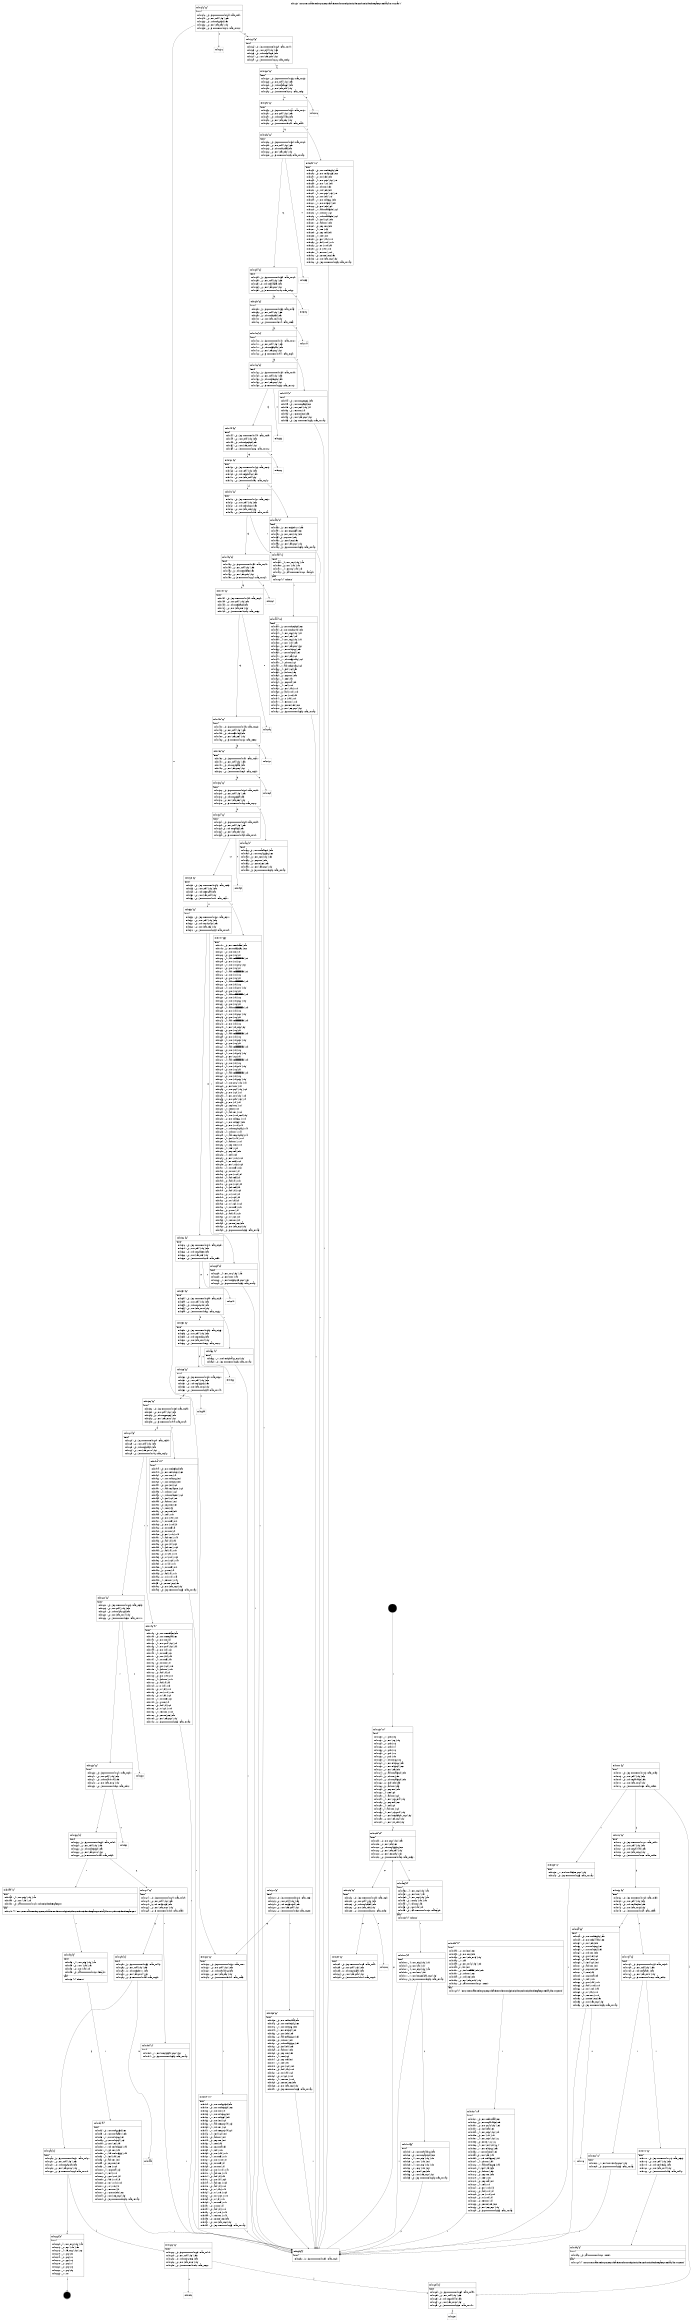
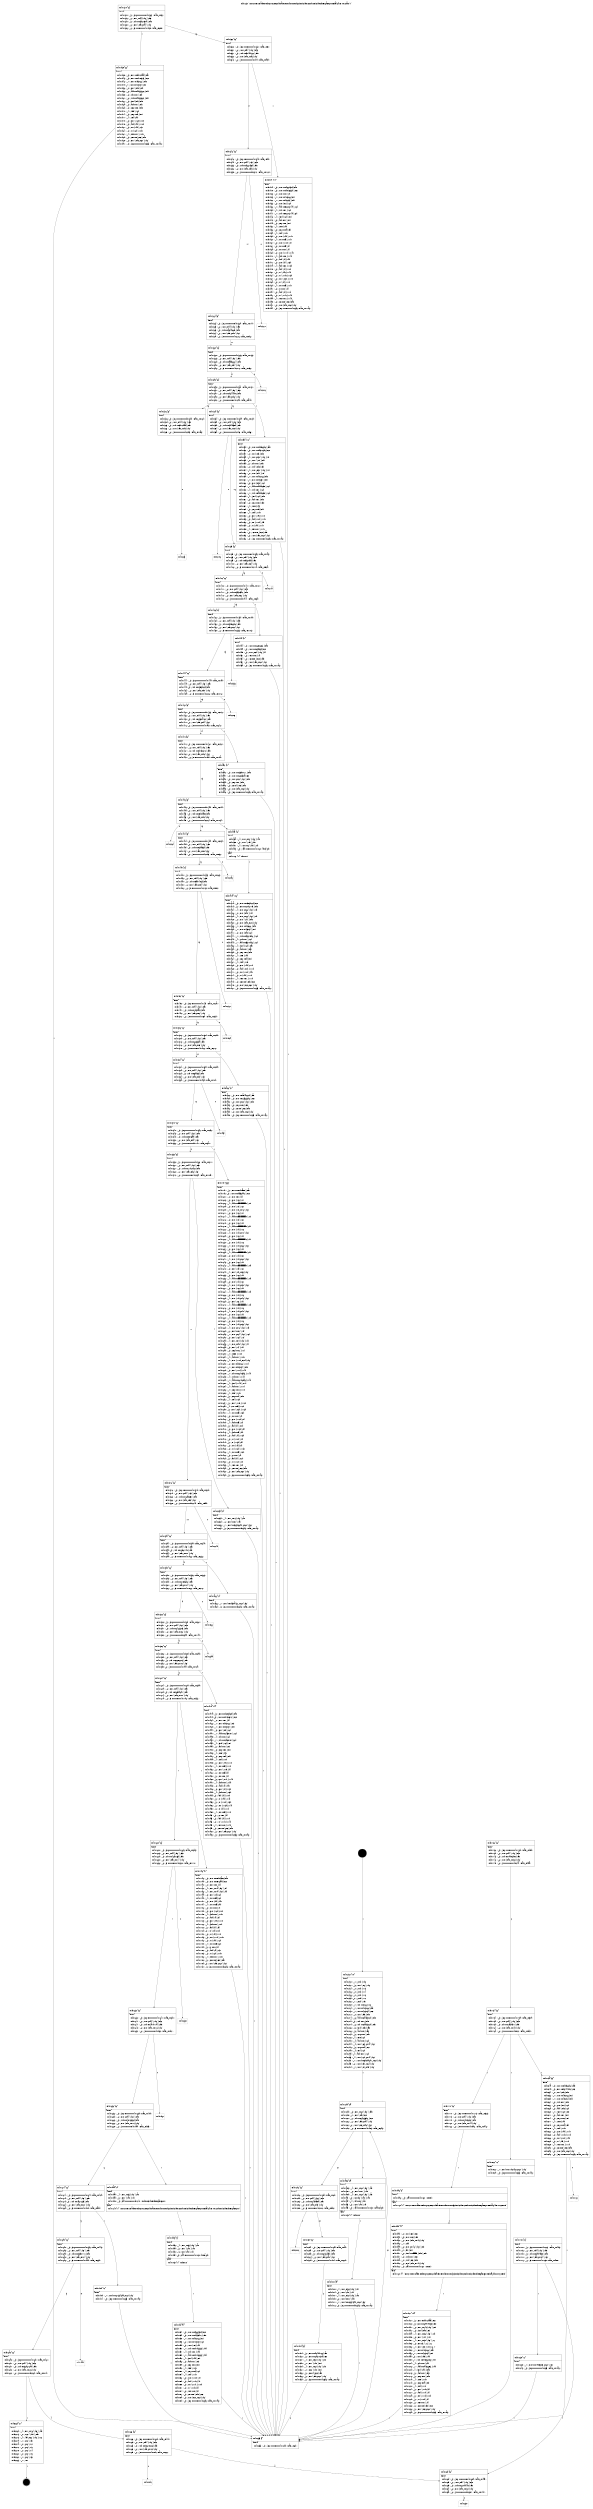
edge "0x4013b8 [28]" -> "0x4013d4 [28]": now "0x40139c [28]" -> "0x4013d4 [28]"
edge "0x40147c [28]" -> "0x401a0a [16]": now "0x401498 [28]" -> "0x401a0a [16]"
edge "0x401348 [28]" -> "0x40132c [28]": reversed
node "0x40171c [28]": removed
edge "0x401738 [28]" -> "0x401c4a [83]": now "0x401754 [28]" -> "0x401c4a [83]"
edge "0x401b00 [29]" -> "0x401b1d [33]": now "0x4012f4 [28]" -> "0x401b1d [33]"
edge "0x401b96 [5]" -> "0x401b9b [44]": added, label "1"
